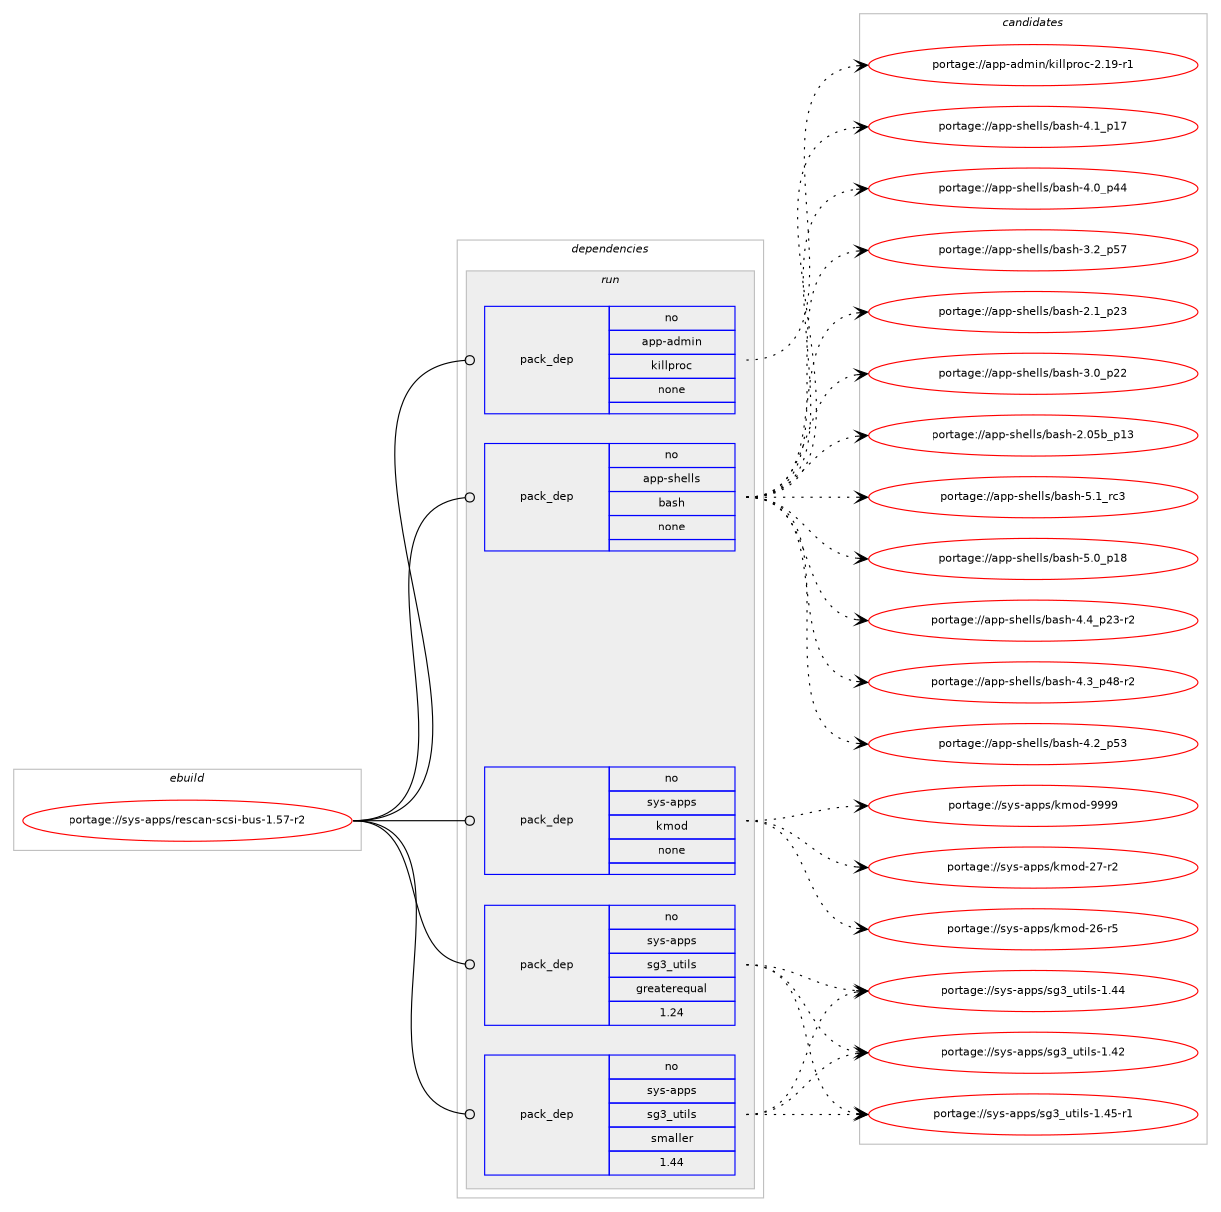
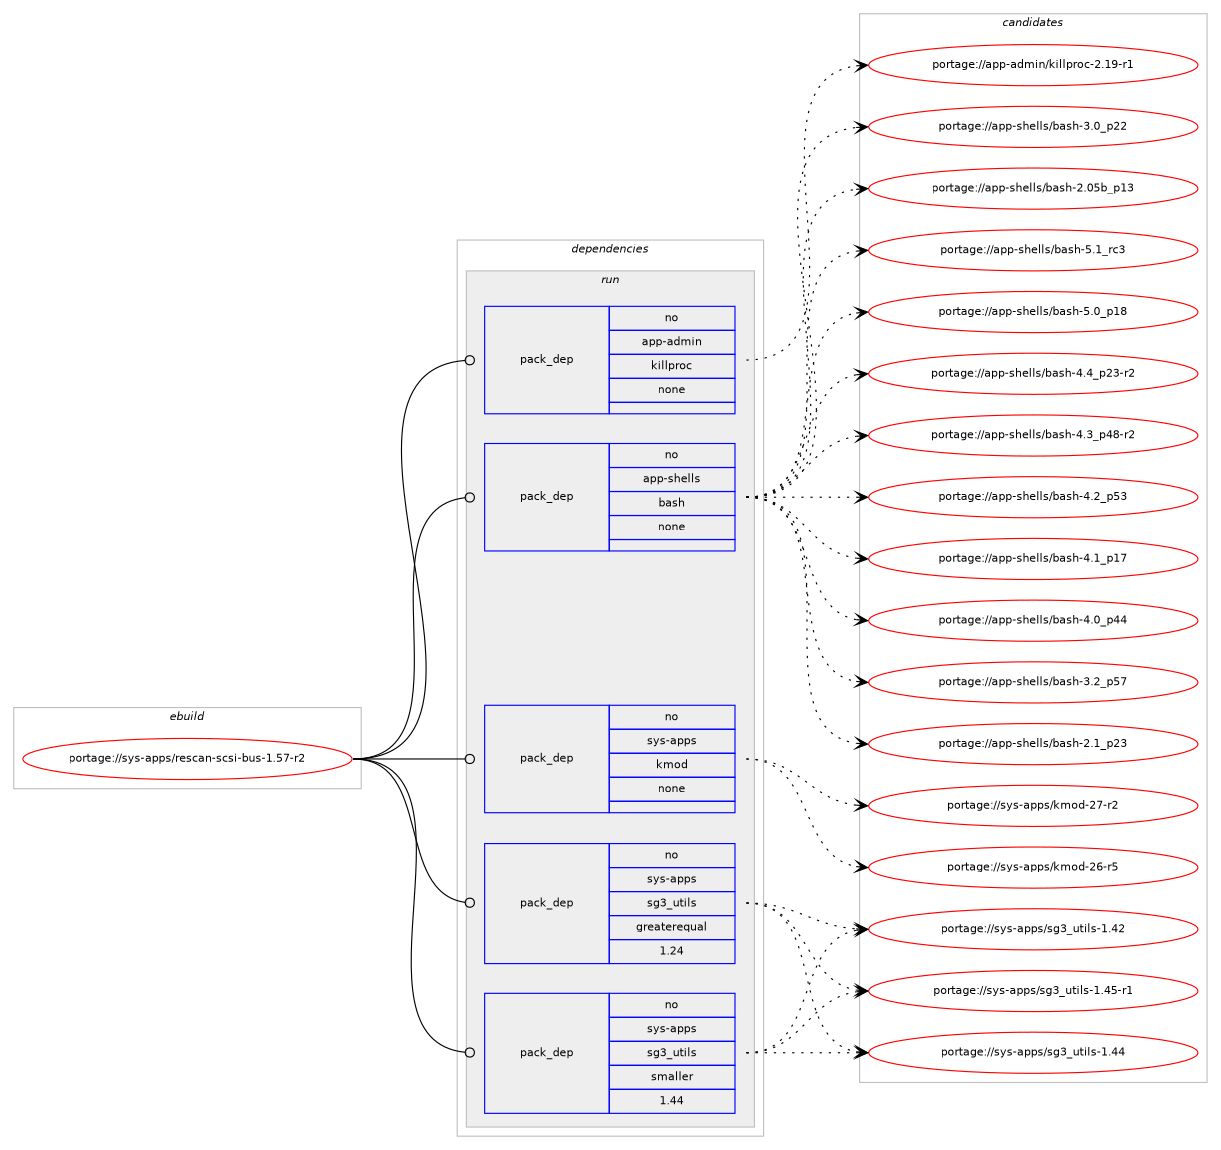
node "portage://sys-apps/kmod-9999": removed
